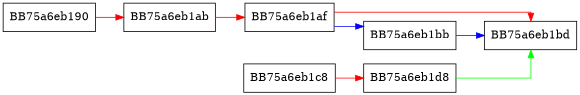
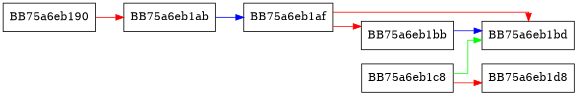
edge "BB75a6eb1ab" -> "BB75a6eb1af": color red -> blue
edge "BB75a6eb1af" -> "BB75a6eb1bb": color blue -> red
edge "BB75a6eb1d8" -> "BB75a6eb1bd": now "BB75a6eb1c8" -> "BB75a6eb1bd"
